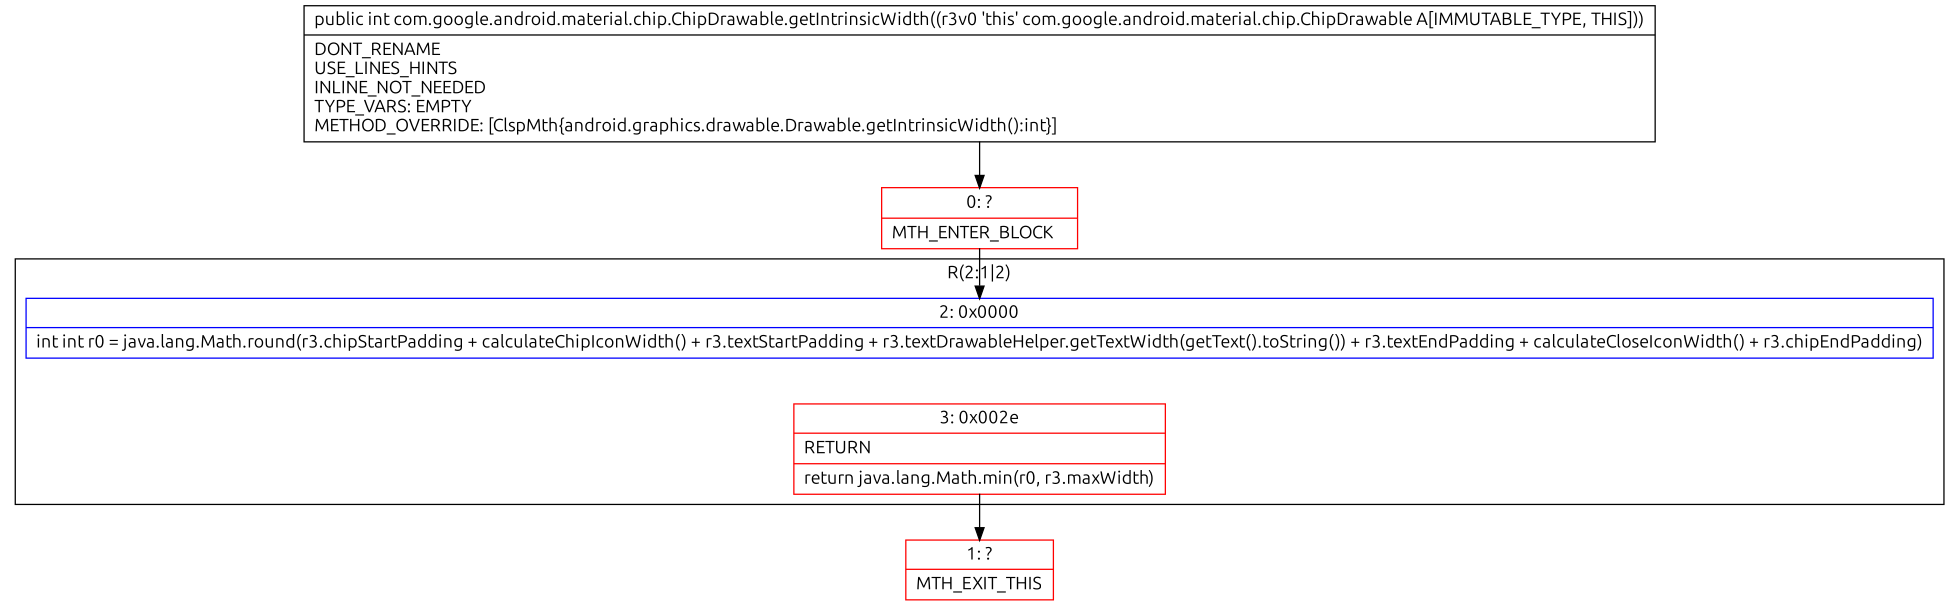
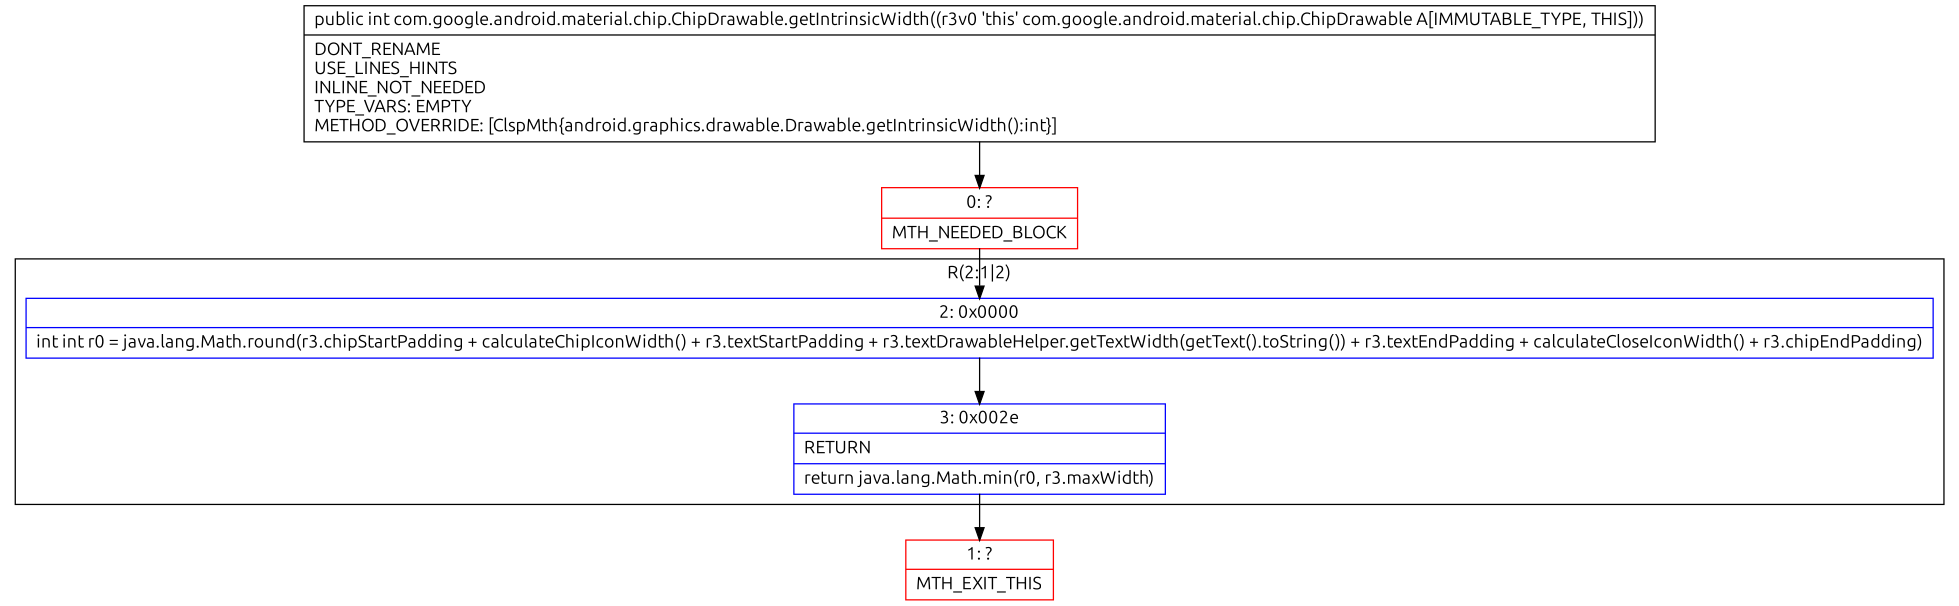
node "0: ?": text "MTH_ENTER_BLOCK" -> "MTH_NEEDED_BLOCK"
edge "2: 0x0000" -> "3: 0x002e": added
node "3: 0x002e": color red -> blue
